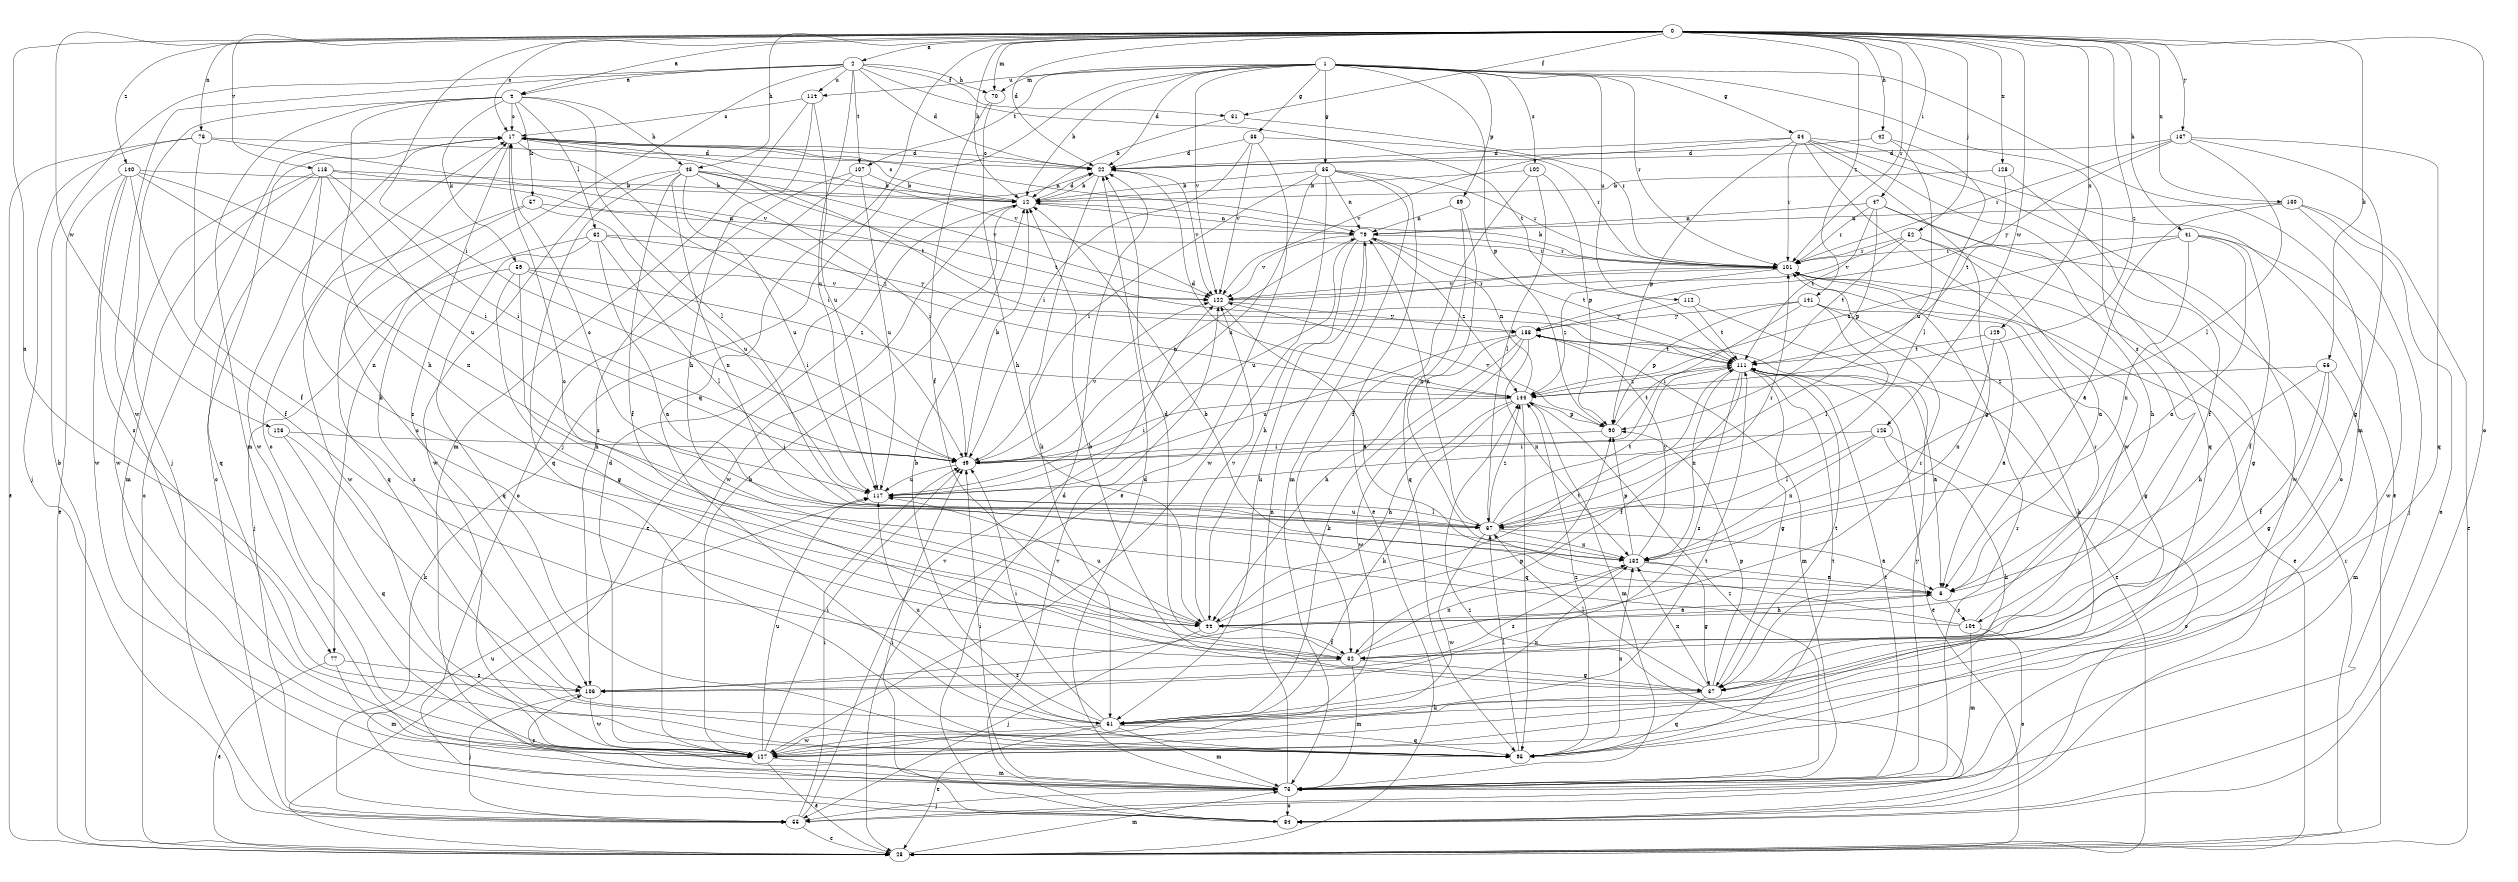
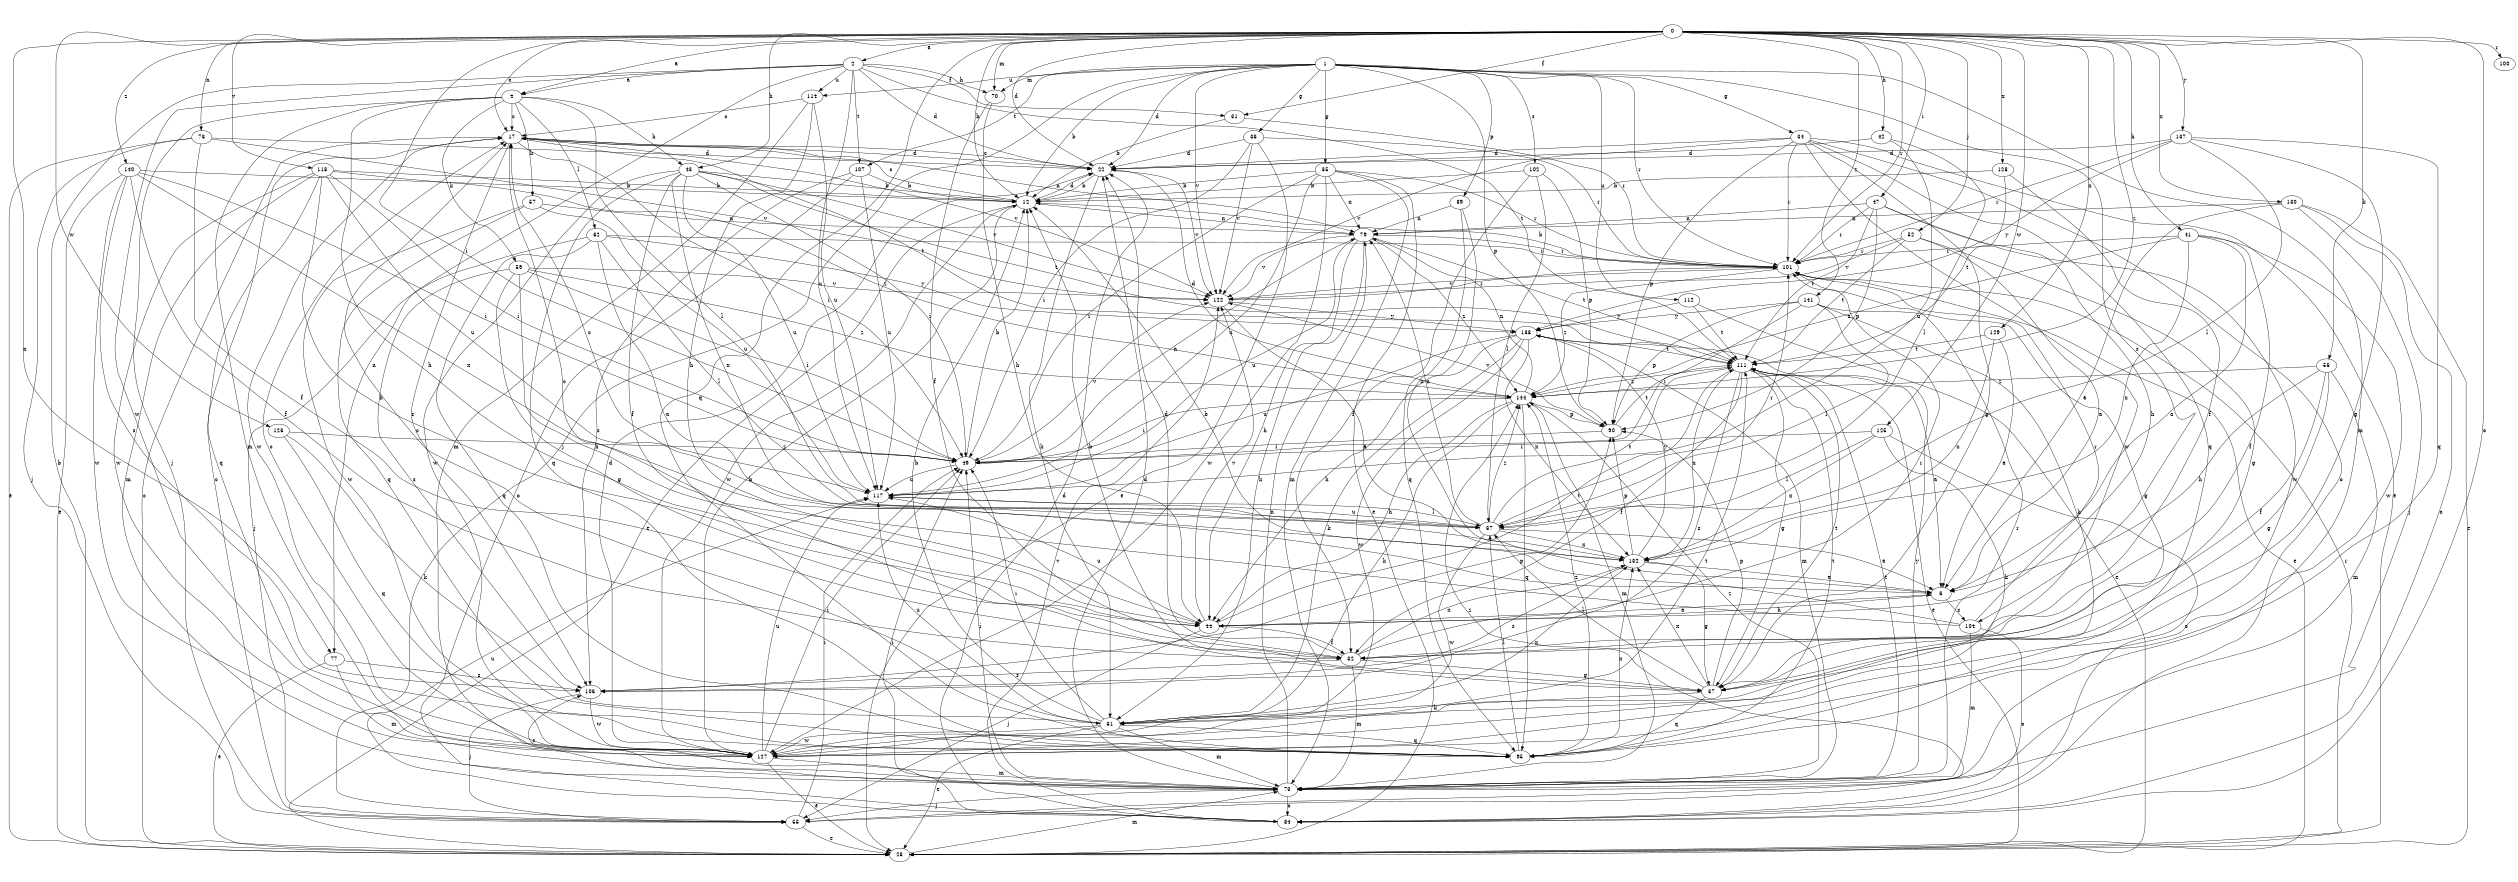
node "100": added
edge "126" -> "49": label "i" -> "z"
edge "55" -> "122": removed, label "v"
